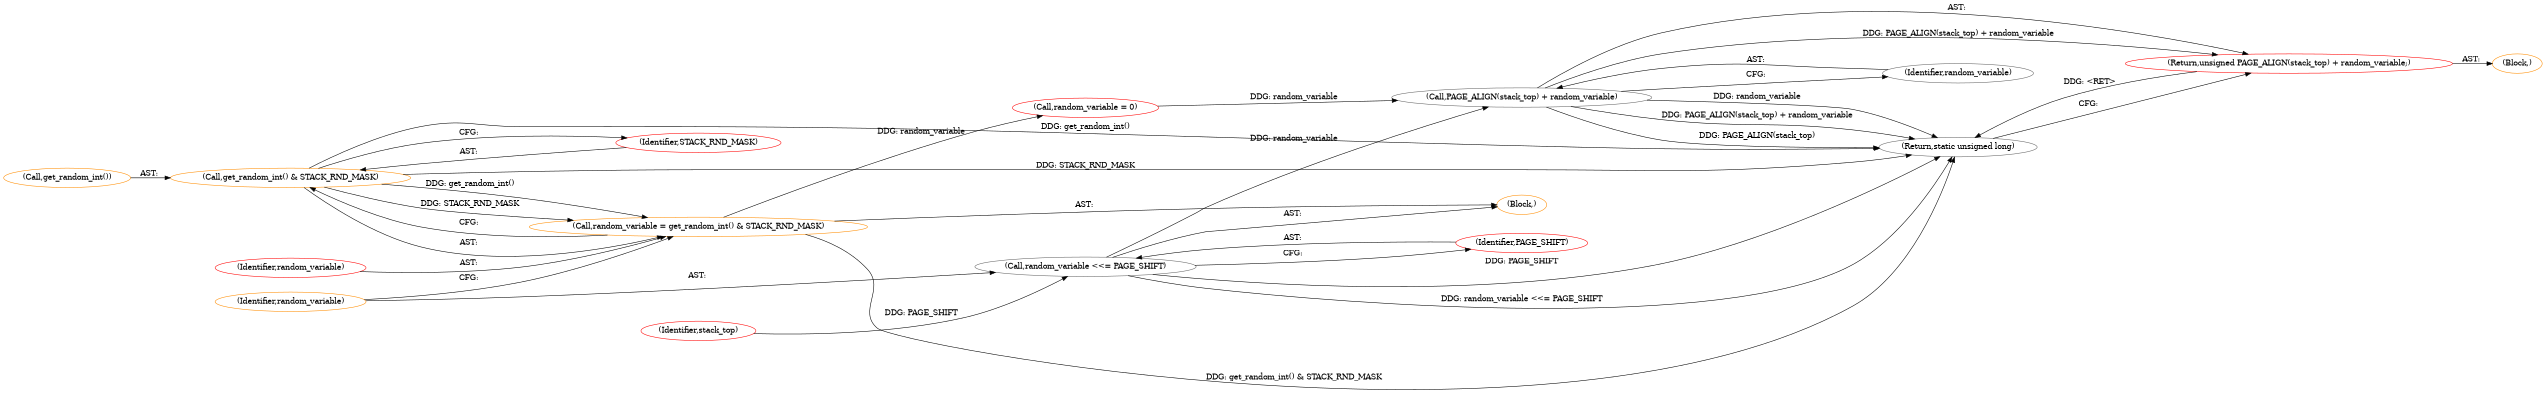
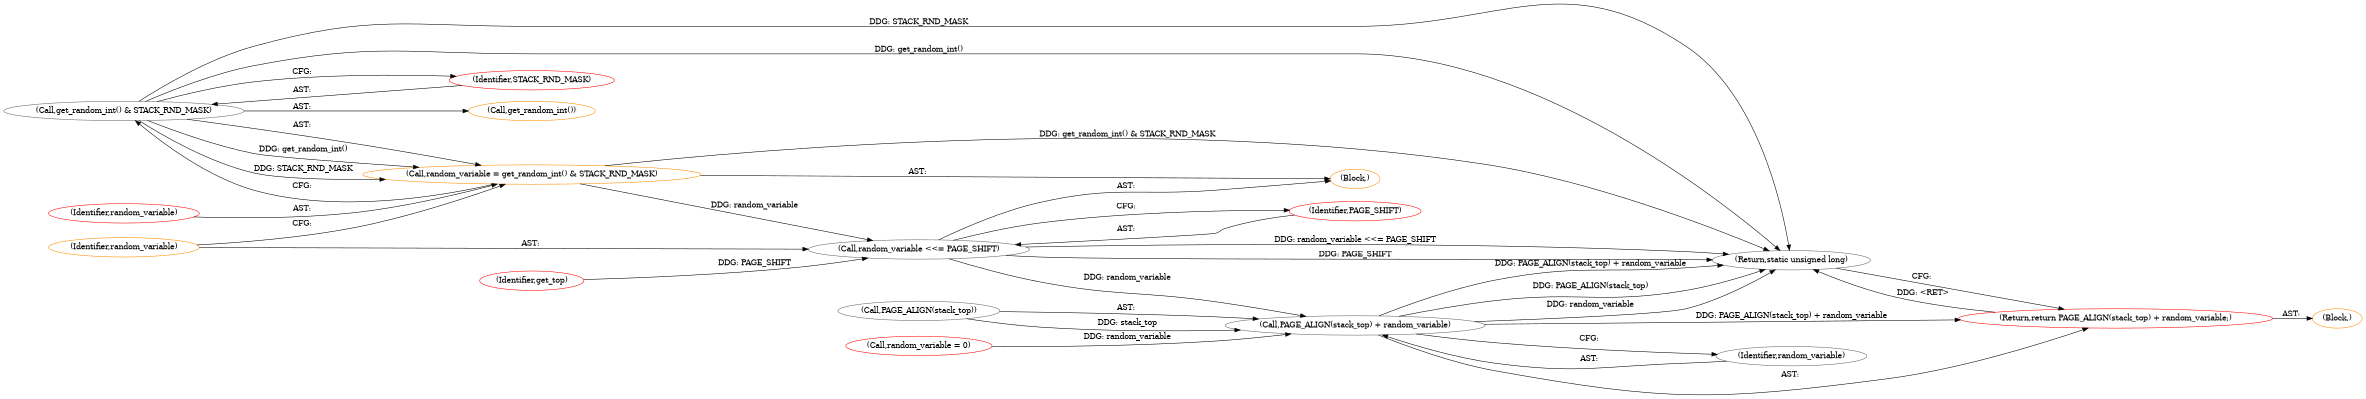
node "(Return,unsigned PAGE_ALIGN(stack_top) + random_variable;)": label "(Return,unsigned PAGE_ALIGN(stack_top) + random_variable;)" -> "(Return,return PAGE_ALIGN(stack_top) + random_variable;)"
edge "(Call,random_variable = get_random_int() & STACK_RND_MASK)" -> "(Call,random_variable = 0)": now "(Call,random_variable = get_random_int() & STACK_RND_MASK)" -> "(Call,random_variable <<= PAGE_SHIFT)"
edge "(Call,get_random_int())" -> "(Call,get_random_int() & STACK_RND_MASK)": reversed
node "(Call,get_random_int() & STACK_RND_MASK)": color darkorange -> gray40
node "(Call,PAGE_ALIGN(stack_top))": added
node "(Identifier,stack_top)": label "(Identifier,stack_top)" -> "(Identifier,get_top)"
